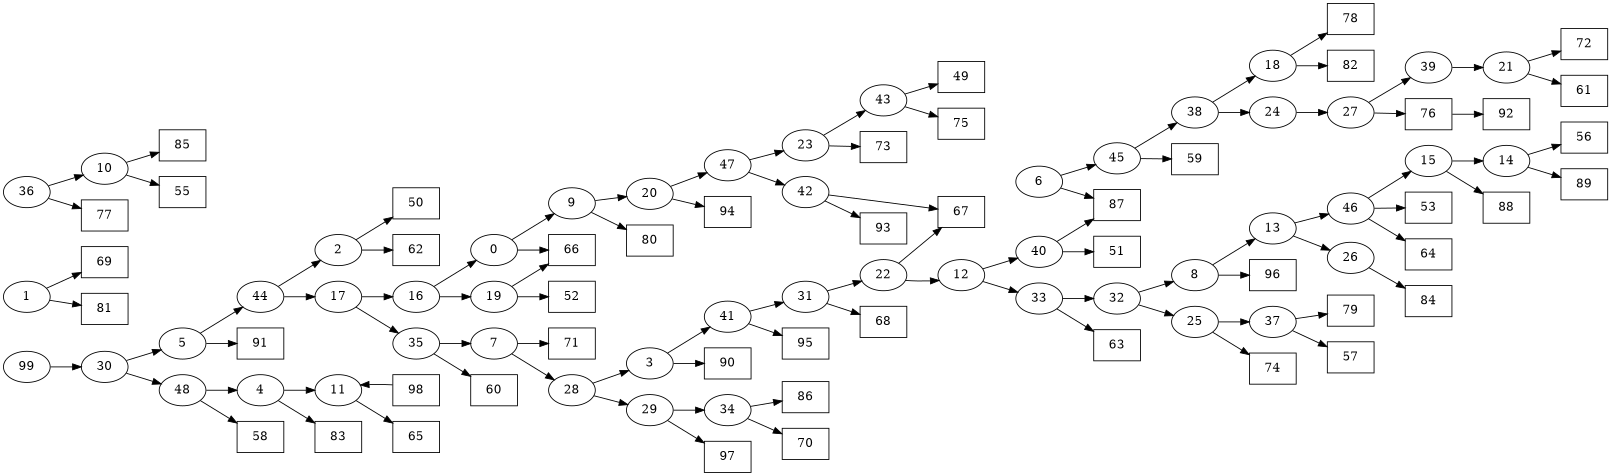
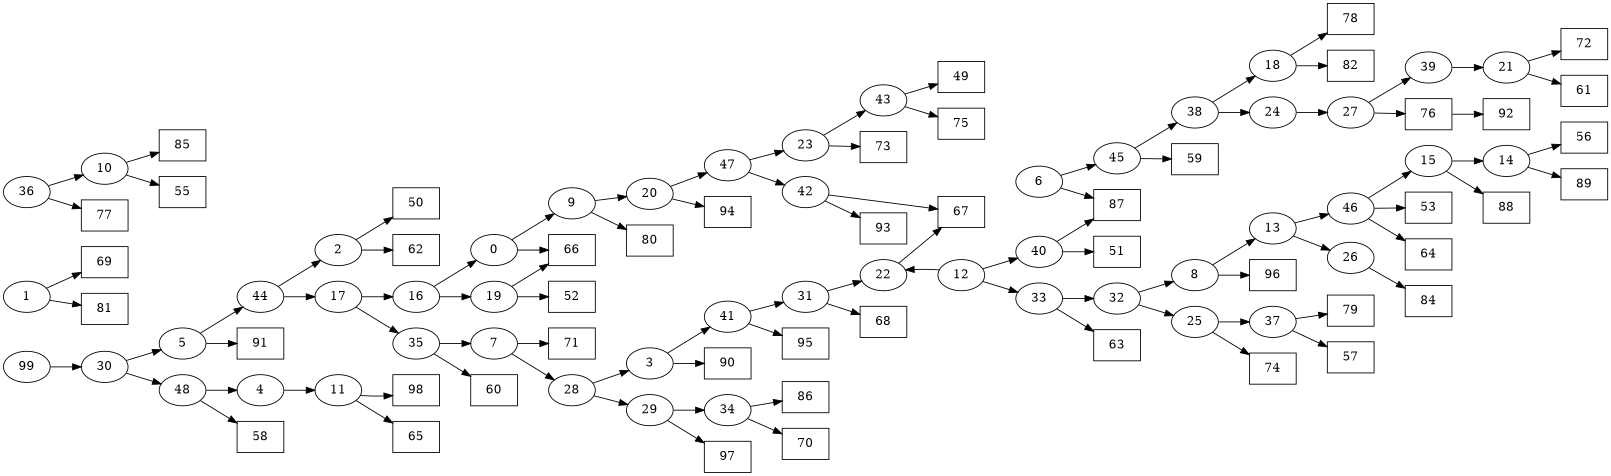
edge "22" -> "12": reversed
edge "98" -> "11": reversed
node "83": removed
